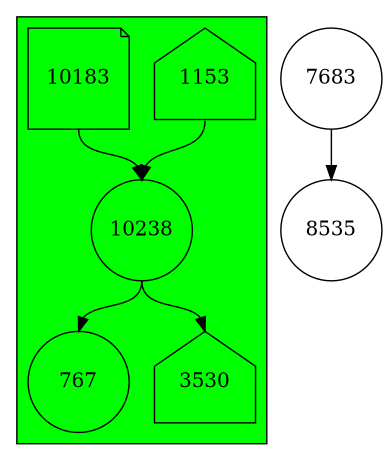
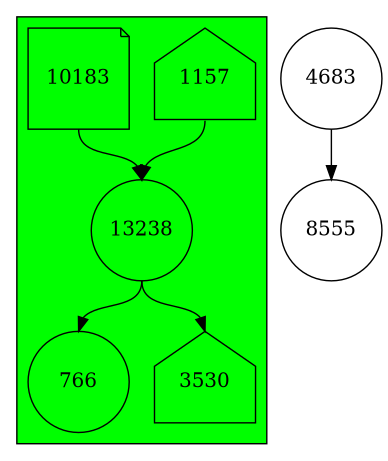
node "1153": label "1153" -> "1157"
node "7683": label "7683" -> "4683"
node "10238": label "10238" -> "13238"
node "8535": label "8535" -> "8555"
node "767": label "767" -> "766"
